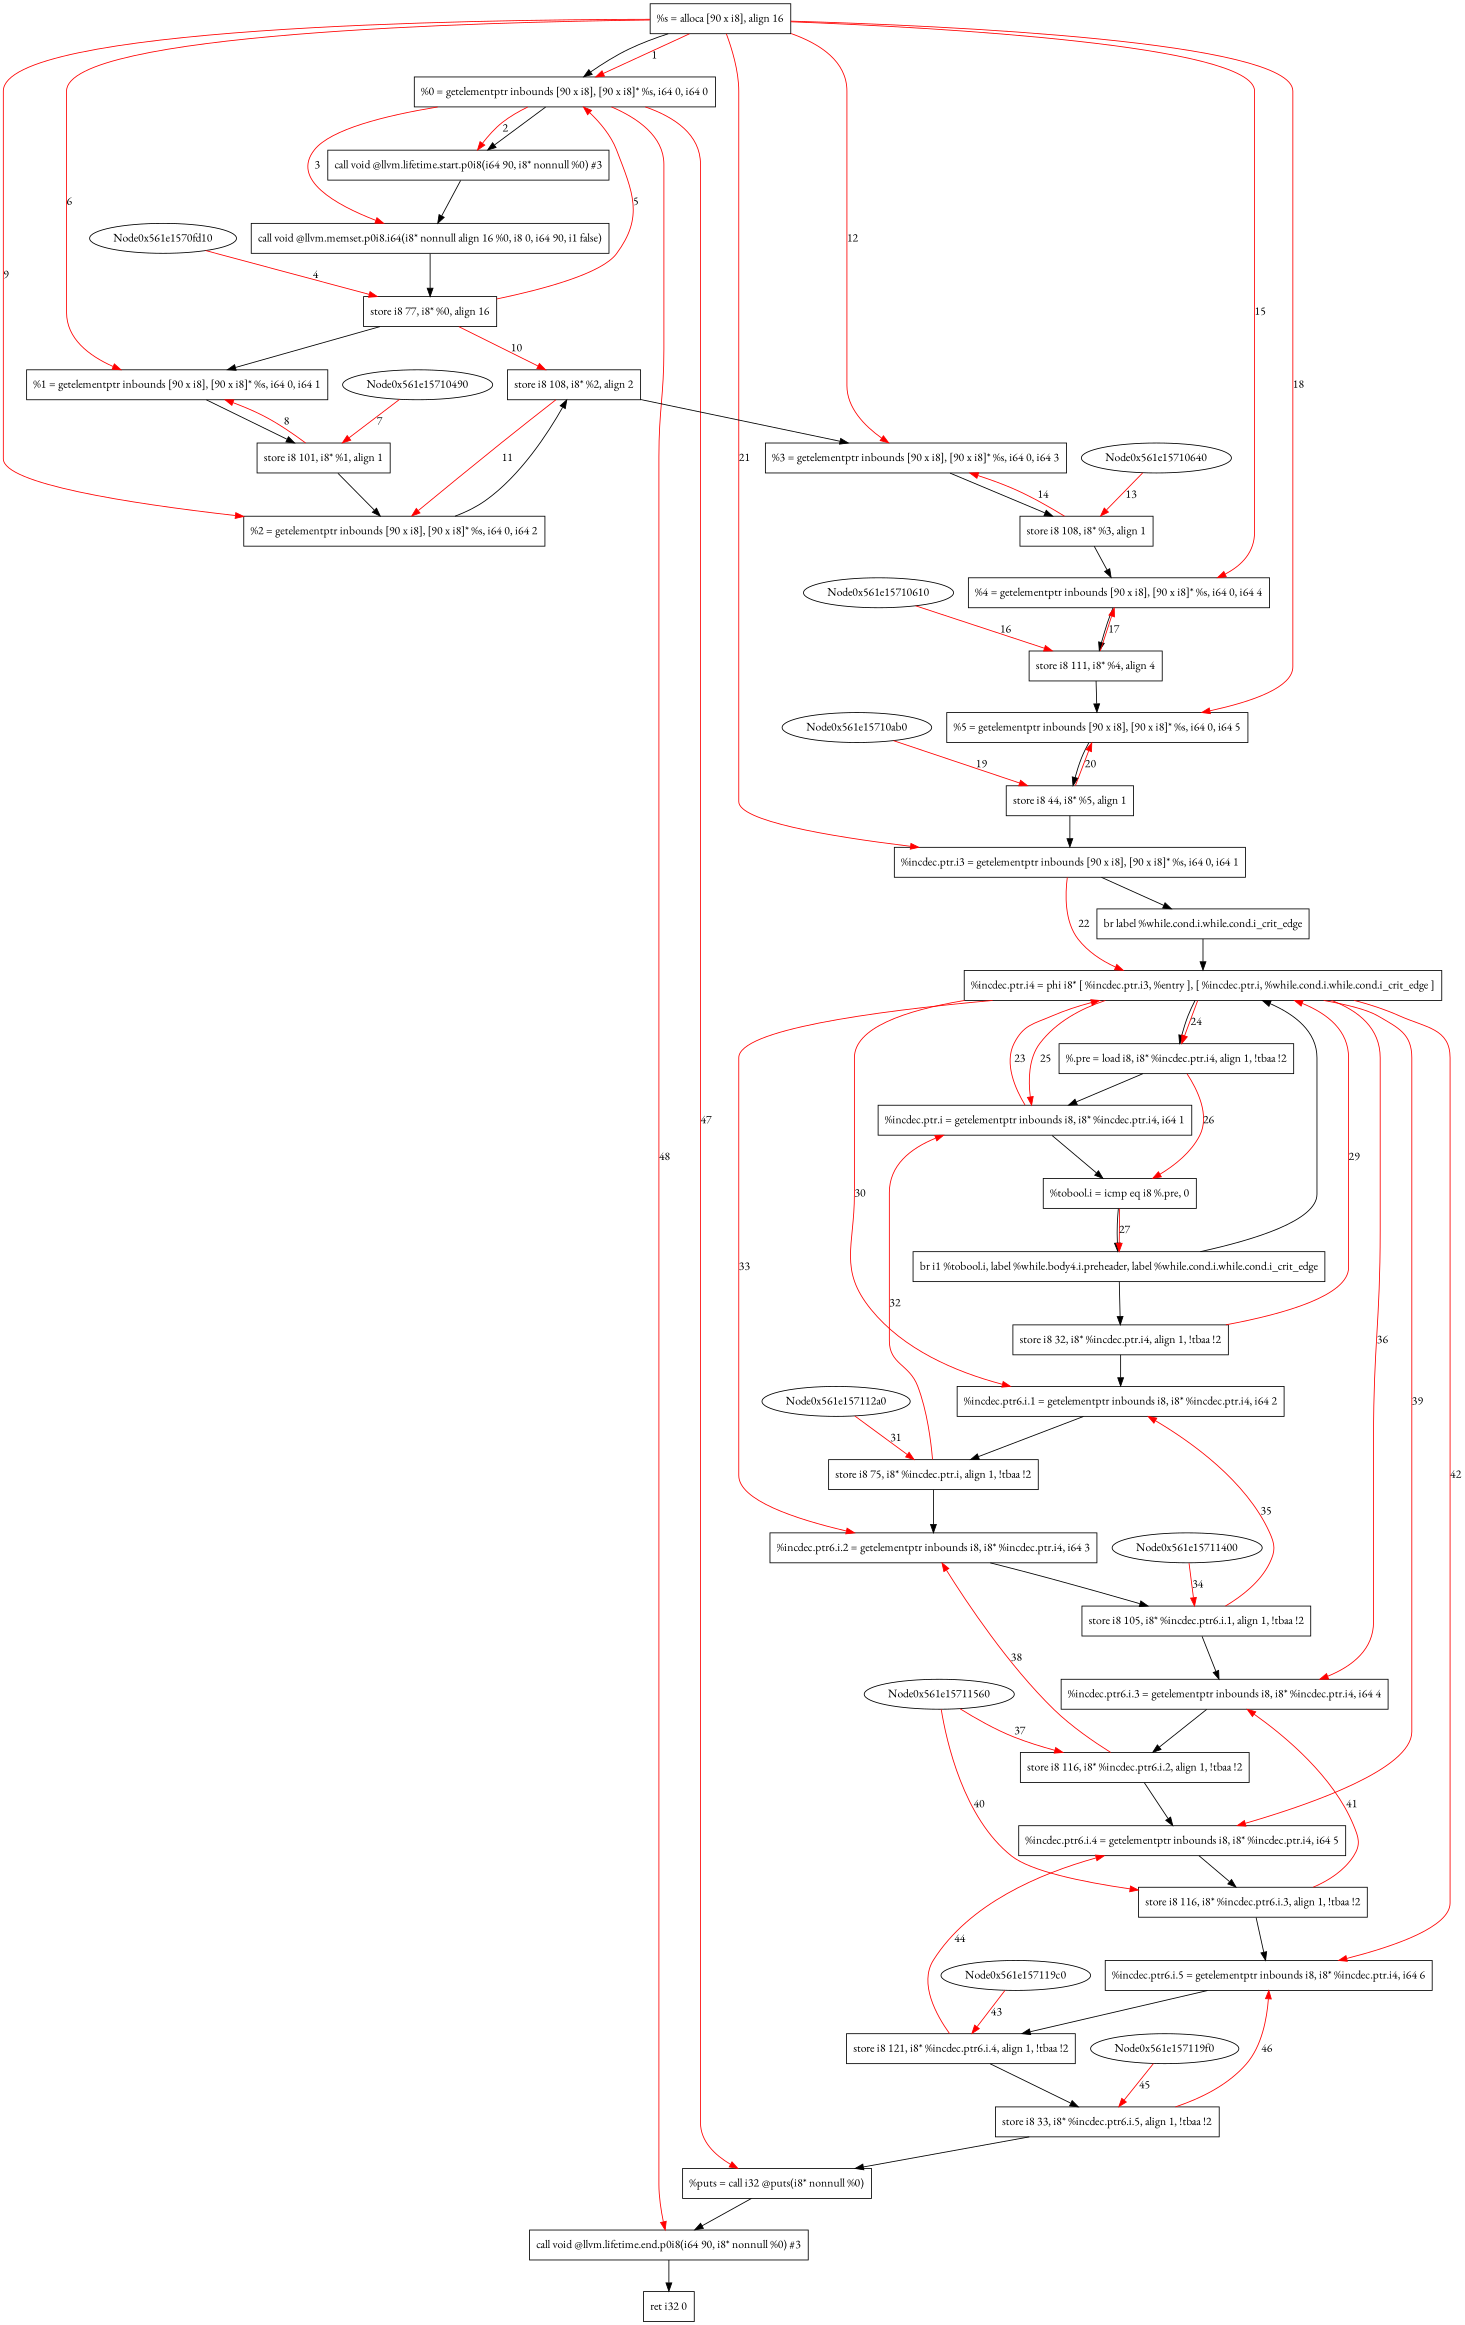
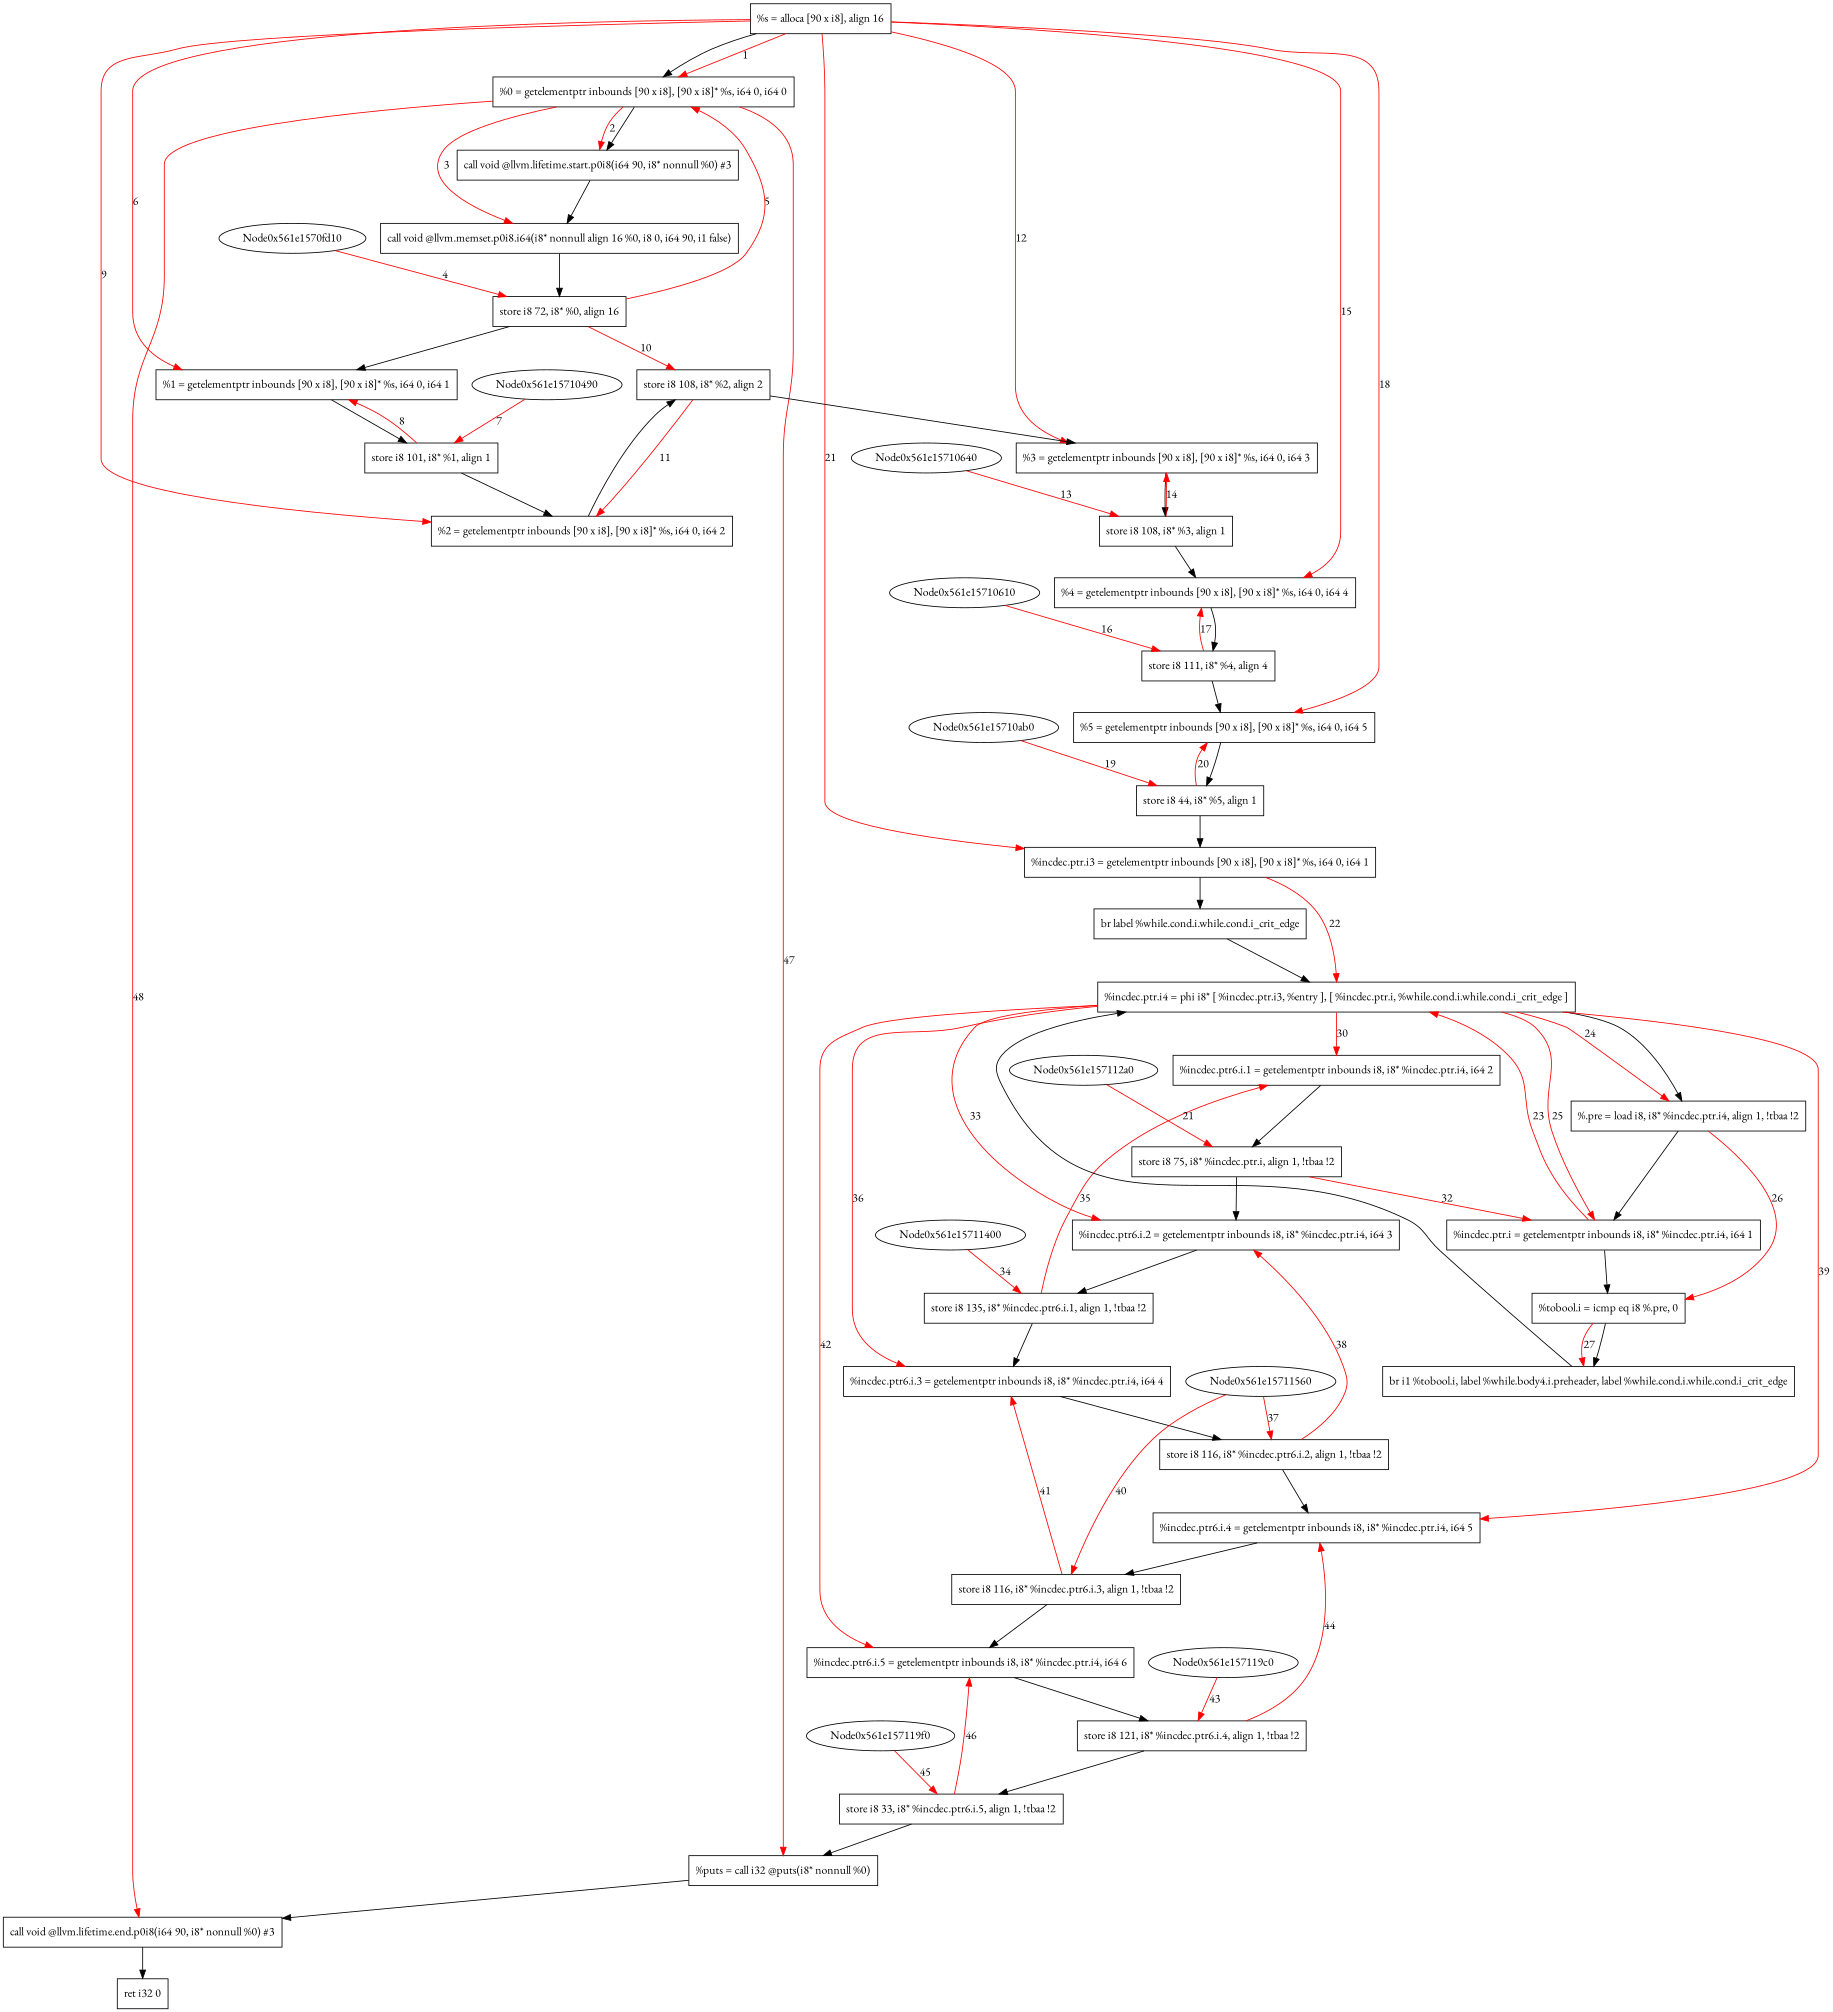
node "store i8 77, i8* %0, align 16": label "store i8 77, i8* %0, align 16" -> "store i8 72, i8* %0, align 16"
node "store i8 32, i8* %incdec.ptr.i4, align 1, !tbaa !2": removed
edge "Node0x561e157112a0" -> "store i8 75, i8* %incdec.ptr.i, align 1, !tbaa !2": label "31" -> "21"
node "store i8 105, i8* %incdec.ptr6.i.1, align 1, !tbaa !2": label "store i8 105, i8* %incdec.ptr6.i.1, align 1, !tbaa !2" -> "store i8 135, i8* %incdec.ptr6.i.1, align 1, !tbaa !2"
